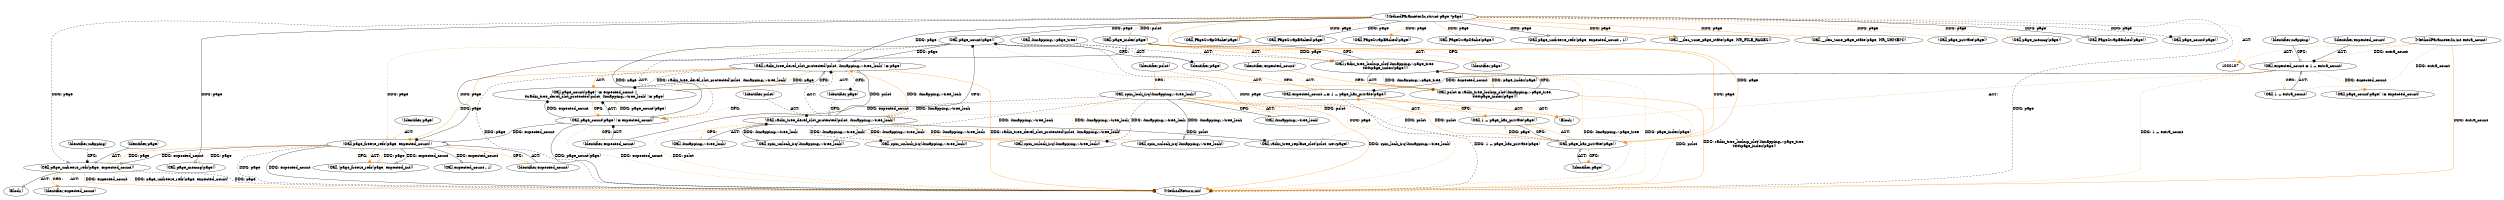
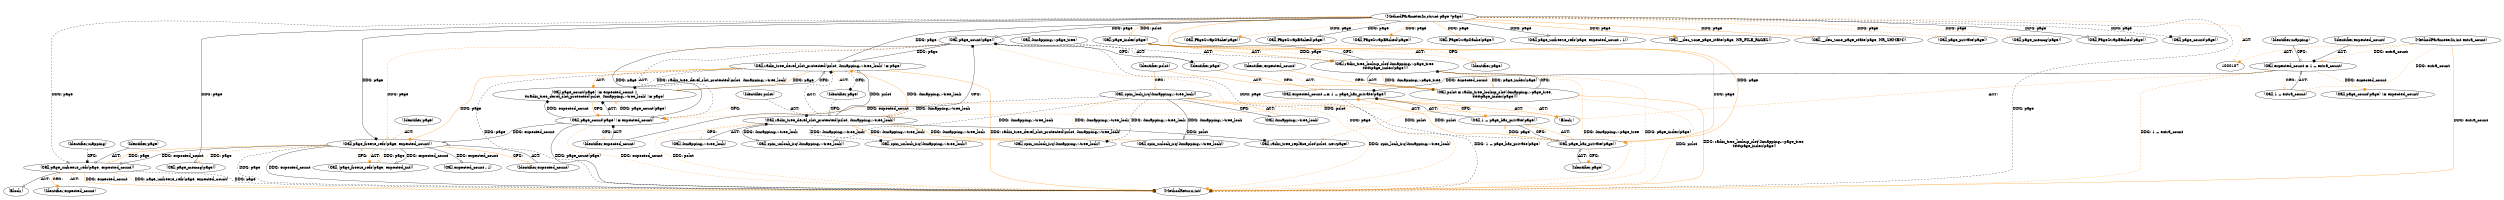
edge "(Call,page_index(page))" -> "(Call,page_freeze_refs(page, expected_count))": now "(MethodParameterIn,struct page *page)" -> "(Call,page_freeze_refs(page, expected_count))"
edge "(Call,1 + page_has_private(page))" -> "(Call,expected_count += 1 + page_has_private(page))": added, label "AST:"
edge "(Call,spin_lock_irq(&mapping->tree_lock))" -> "(MethodReturn,int)": style solid -> dashed
